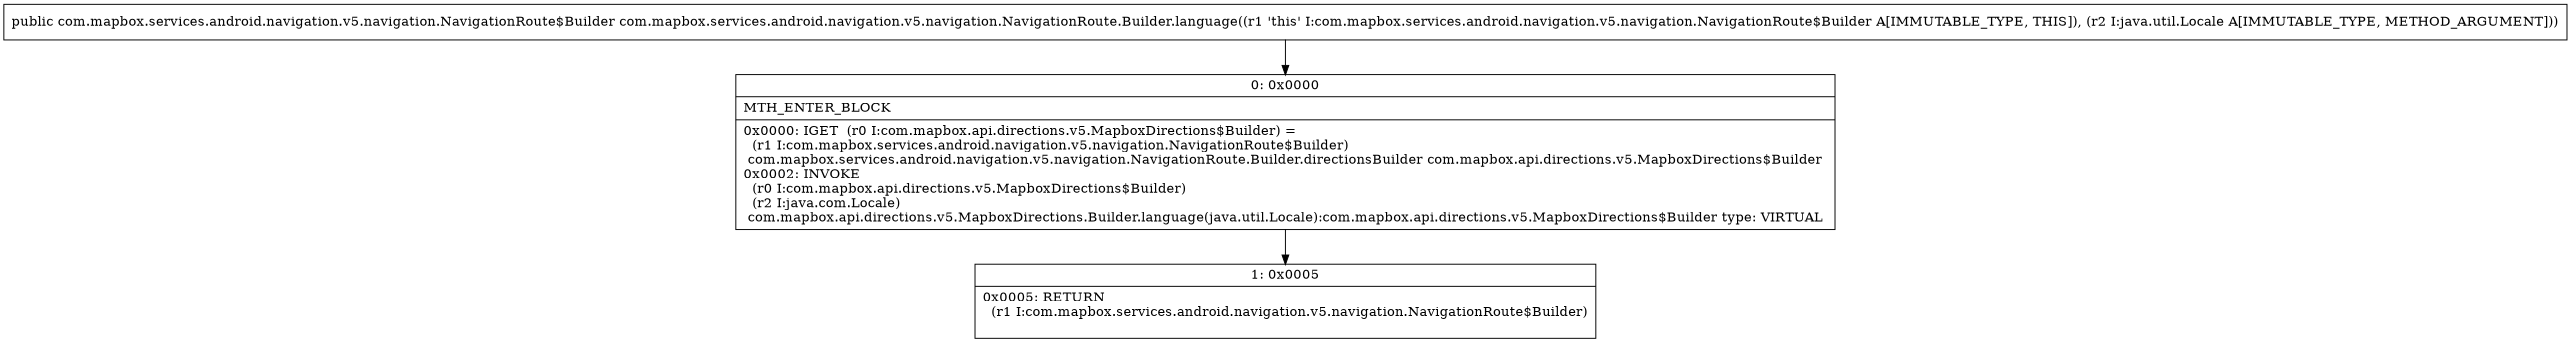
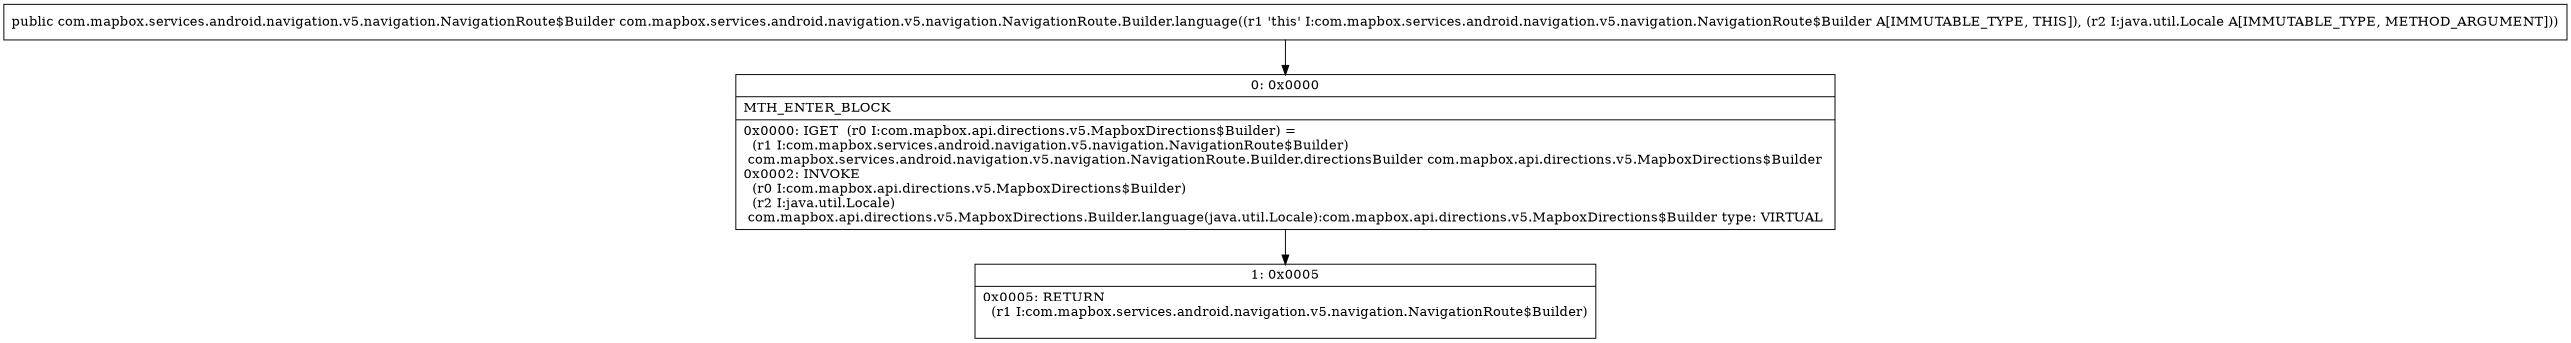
node "0: 0x0000": text "(r2 I:java.com.Locale)" -> "(r2 I:java.util.Locale)"
